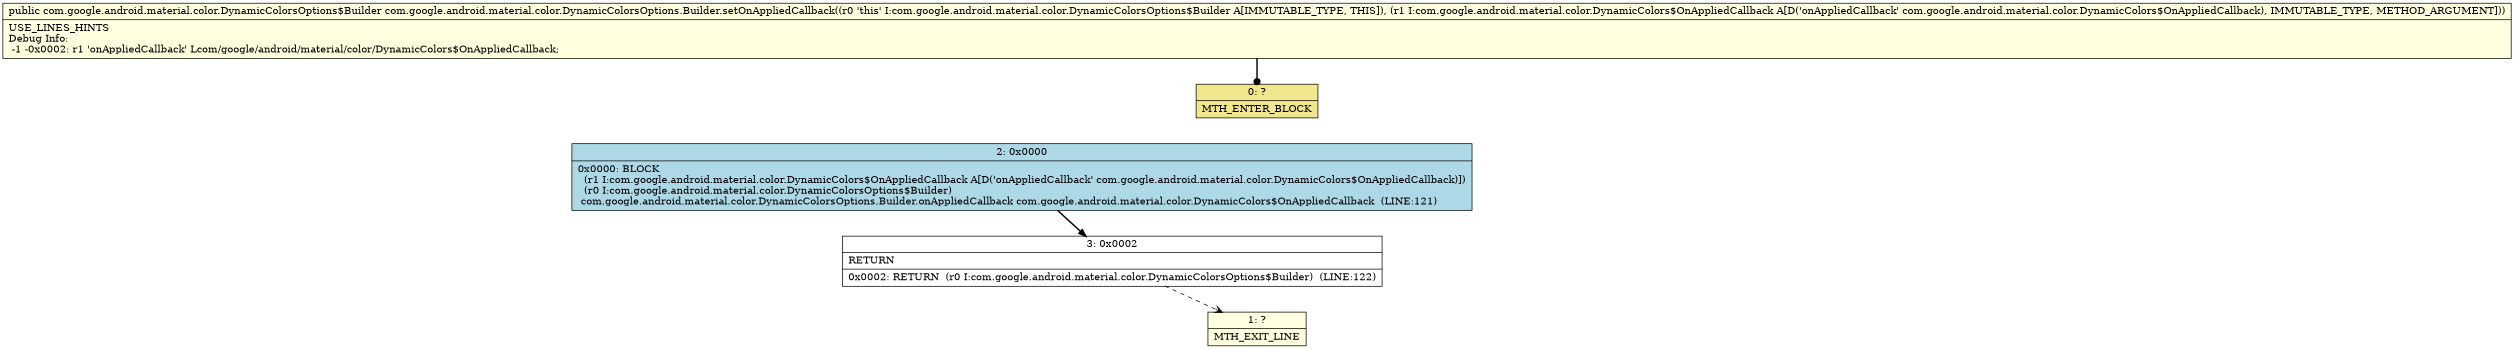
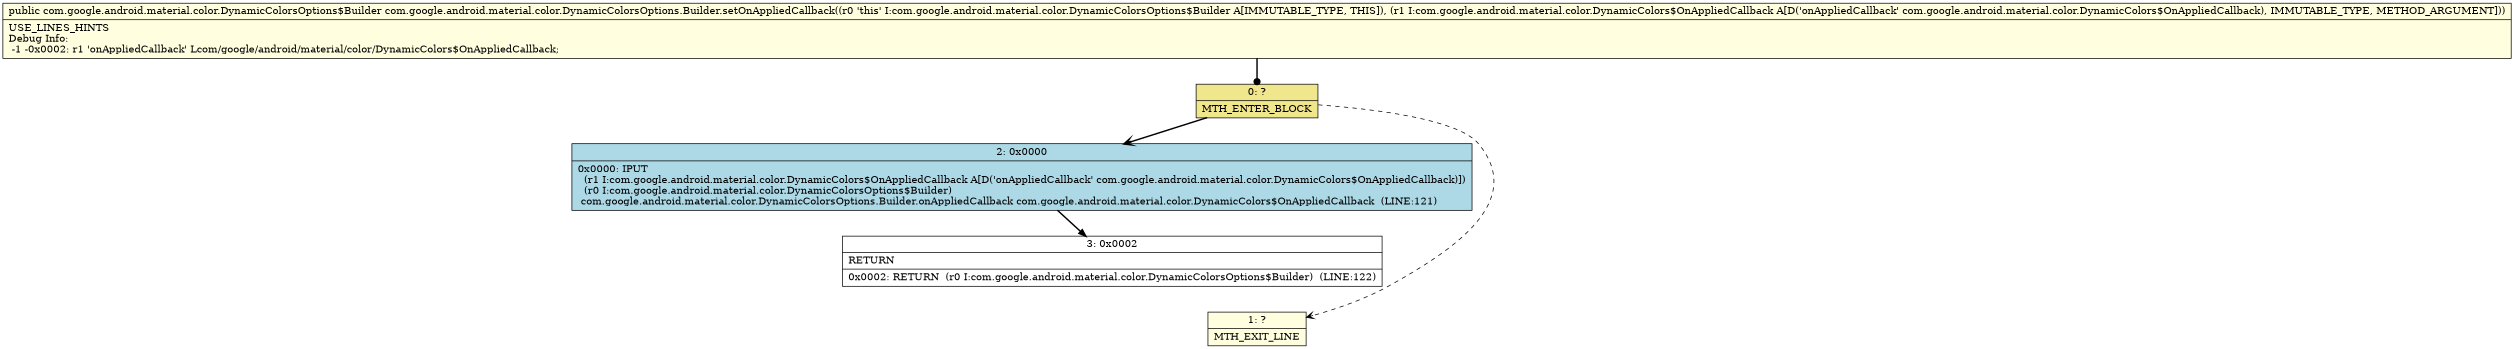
edge "0: ?" -> "2: 0x0000": added
node "2: 0x0000": text "0x0000: BLOCK" -> "0x0000: IPUT"
edge "3: 0x0002" -> "1: ?": now "0: ?" -> "1: ?"
